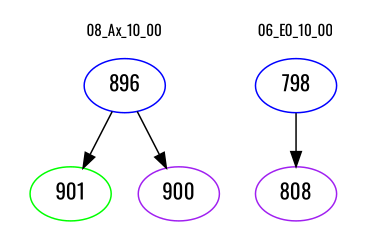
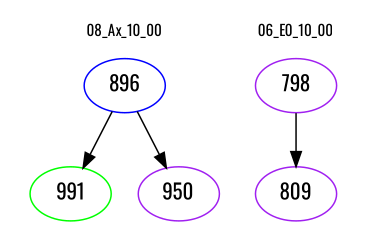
node "798": color blue -> purple
node "901": label "901" -> "991"
node "900": label "900" -> "950"
node "808": label "808" -> "809"
